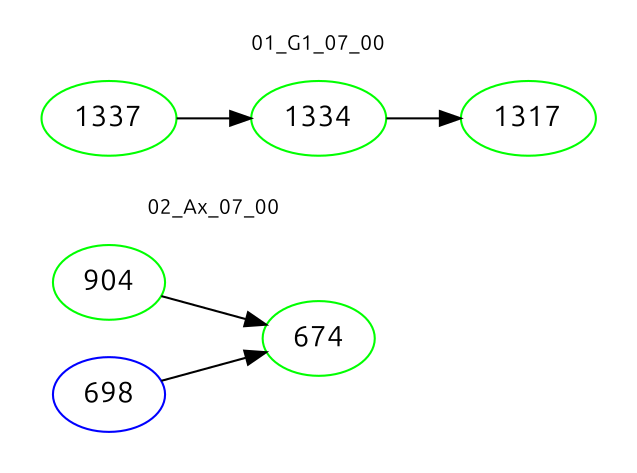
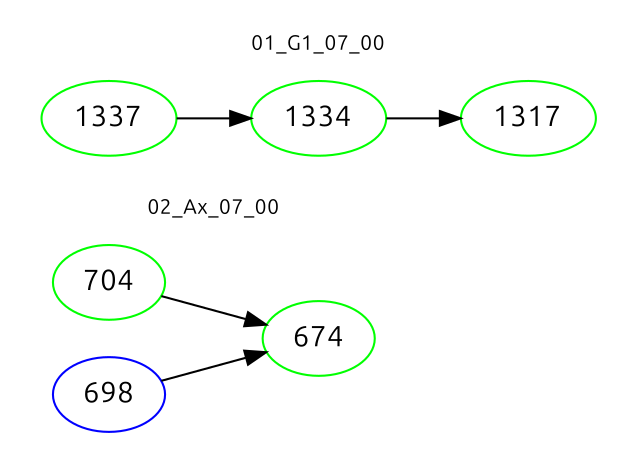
node "904": label "904" -> "704"
